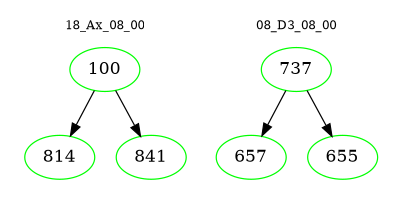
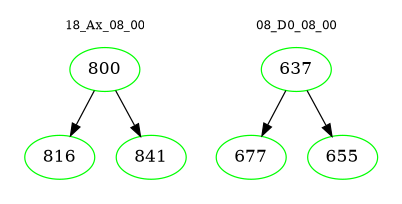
cluster "08_D3_08_00": label "08_D3_08_00" -> "08_D0_08_00"
node "100": label "100" -> "800"
node "737": label "737" -> "637"
node "814": label "814" -> "816"
node "657": label "657" -> "677"
